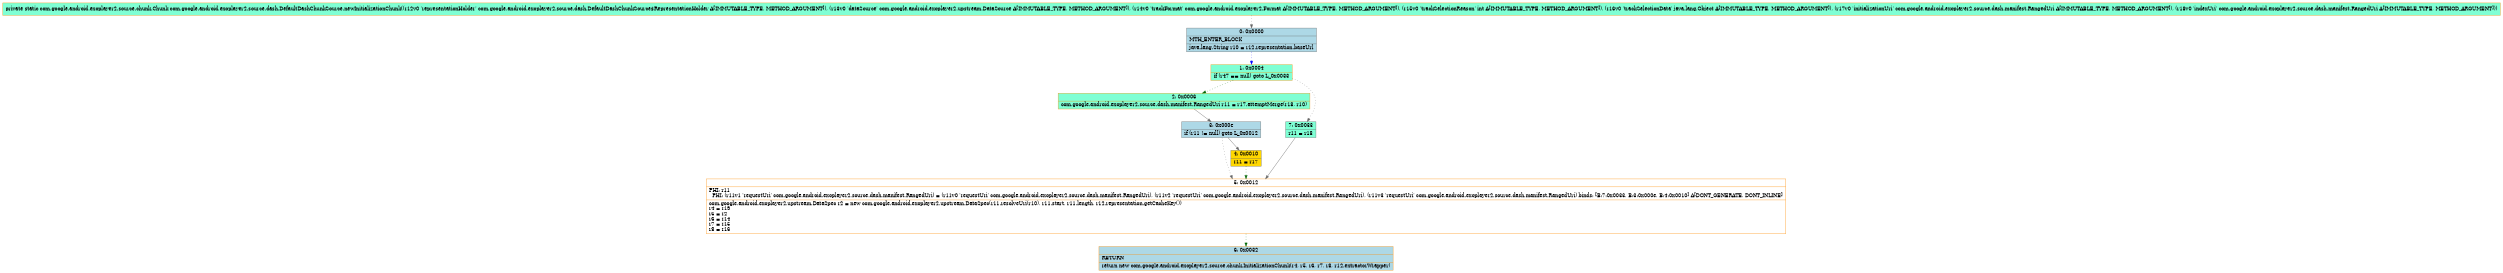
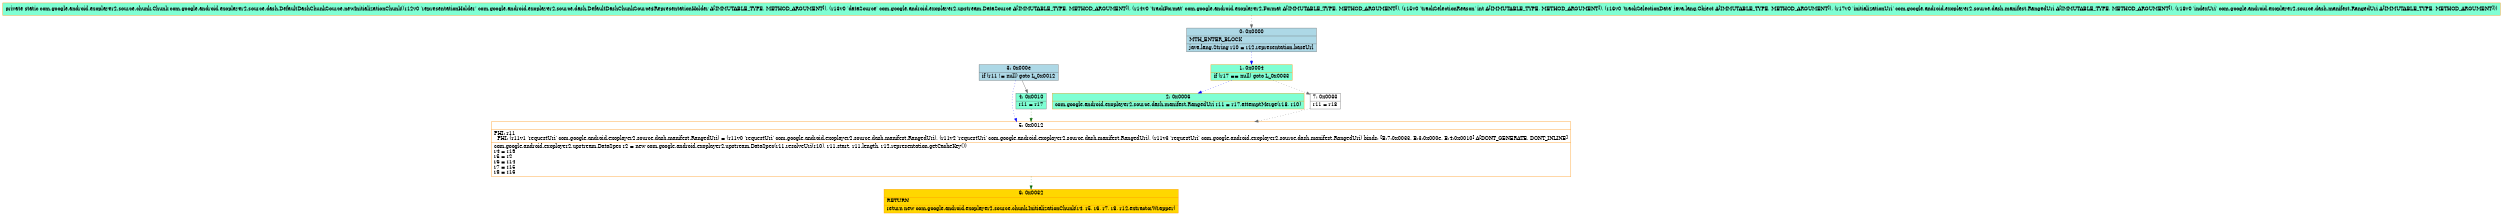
node "1: 0x0004": text "if (r47 == null) goto L_0x0033" -> "if (r17 == null) goto L_0x0033"
edge "1: 0x0004" -> "2: 0x0006": color darkgreen -> blue
edge "2: 0x0006" -> "3: 0x000e": removed
node "7: 0x0033": fillcolor aquamarine -> white
edge "3: 0x000e" -> "5: 0x0012": color gray40 -> blue
edge "7: 0x0033" -> "5: 0x0012": style solid -> dotted
node "4: 0x0010": fillcolor gold -> aquamarine
node "6: 0x0032": fillcolor lightblue -> gold
